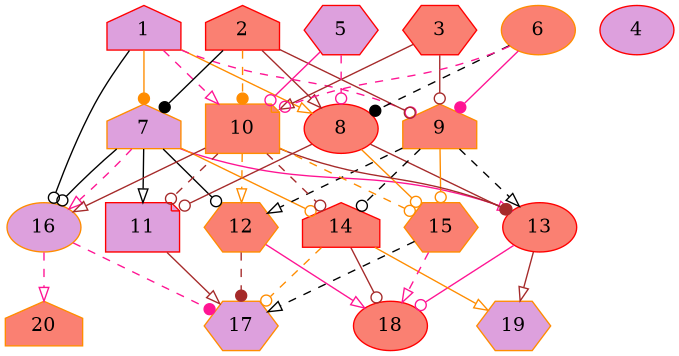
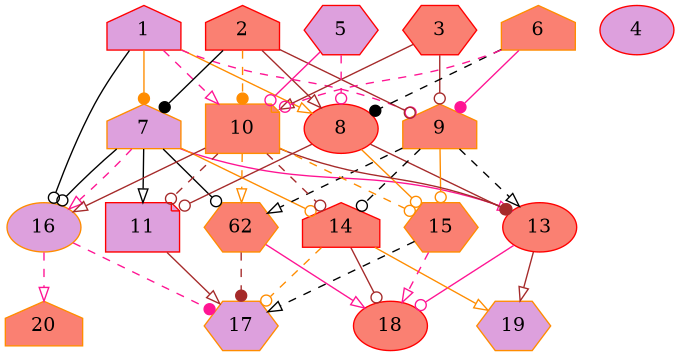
node "6": shape ellipse -> house
node "12": label "12" -> "62"
